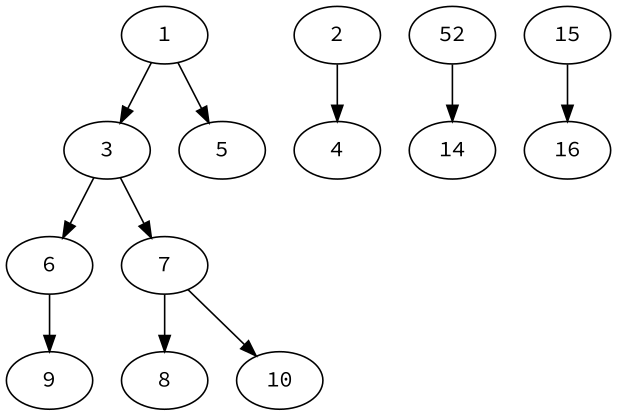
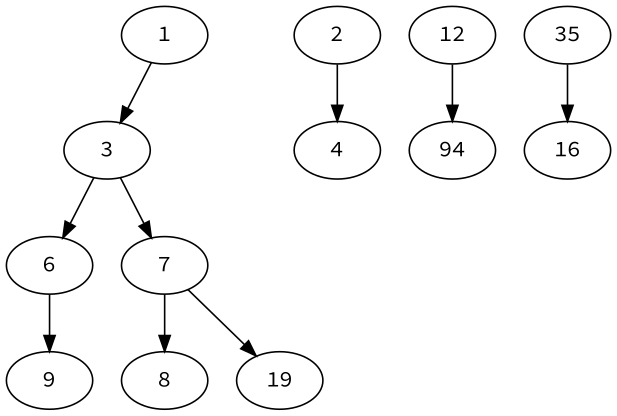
node "52": label "52" -> "12"
node "15": label "15" -> "35"
node "5": removed
node "14": label "14" -> "94"
node "10": label "10" -> "19"
